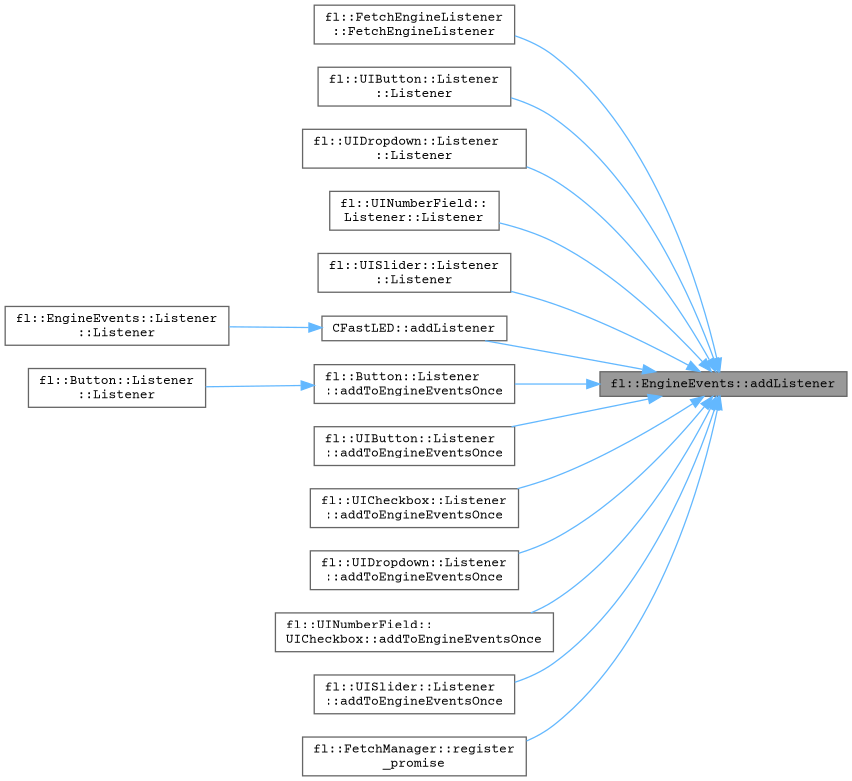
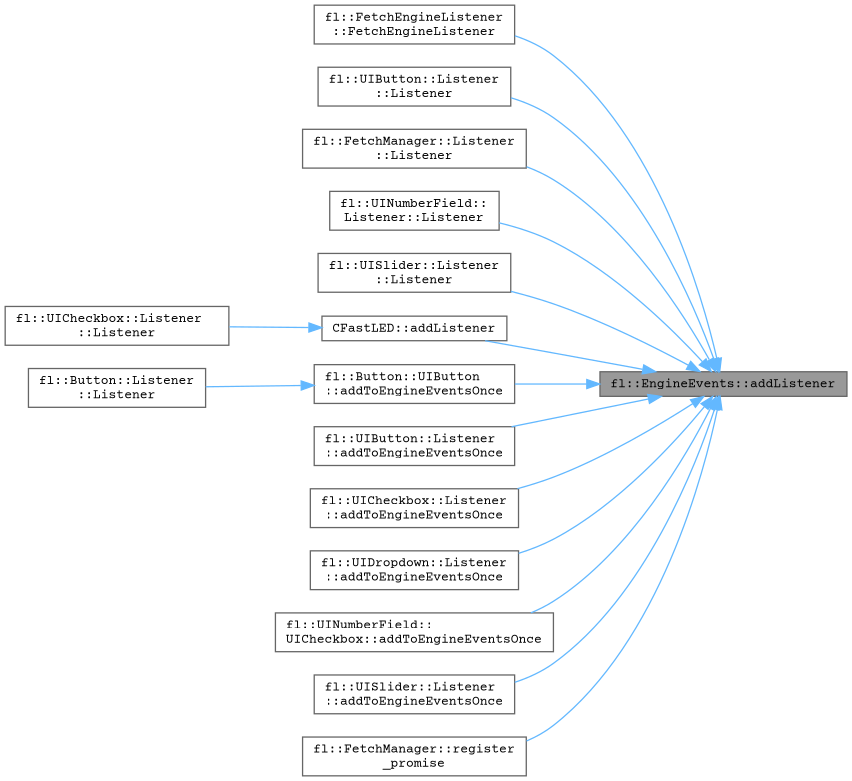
node "fl::UIDropdown::Listener ::Listener": label "fl::UIDropdown::Listener ::Listener" -> "fl::FetchManager::Listener ::Listener"
node "fl::EngineEvents::Listener ::Listener": label "fl::EngineEvents::Listener ::Listener" -> "fl::UICheckbox::Listener ::Listener"
node "fl::Button::Listener ::addToEngineEventsOnce": label "fl::Button::Listener ::addToEngineEventsOnce" -> "fl::Button::UIButton ::addToEngineEventsOnce"
